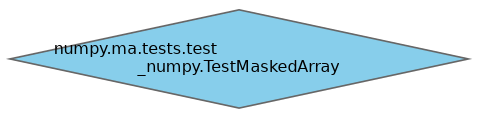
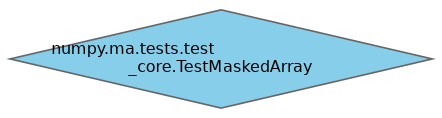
node "numpy.ma.tests.test _numpy.TestMaskedArray": label "numpy.ma.tests.test _numpy.TestMaskedArray" -> "numpy.ma.tests.test _core.TestMaskedArray"
